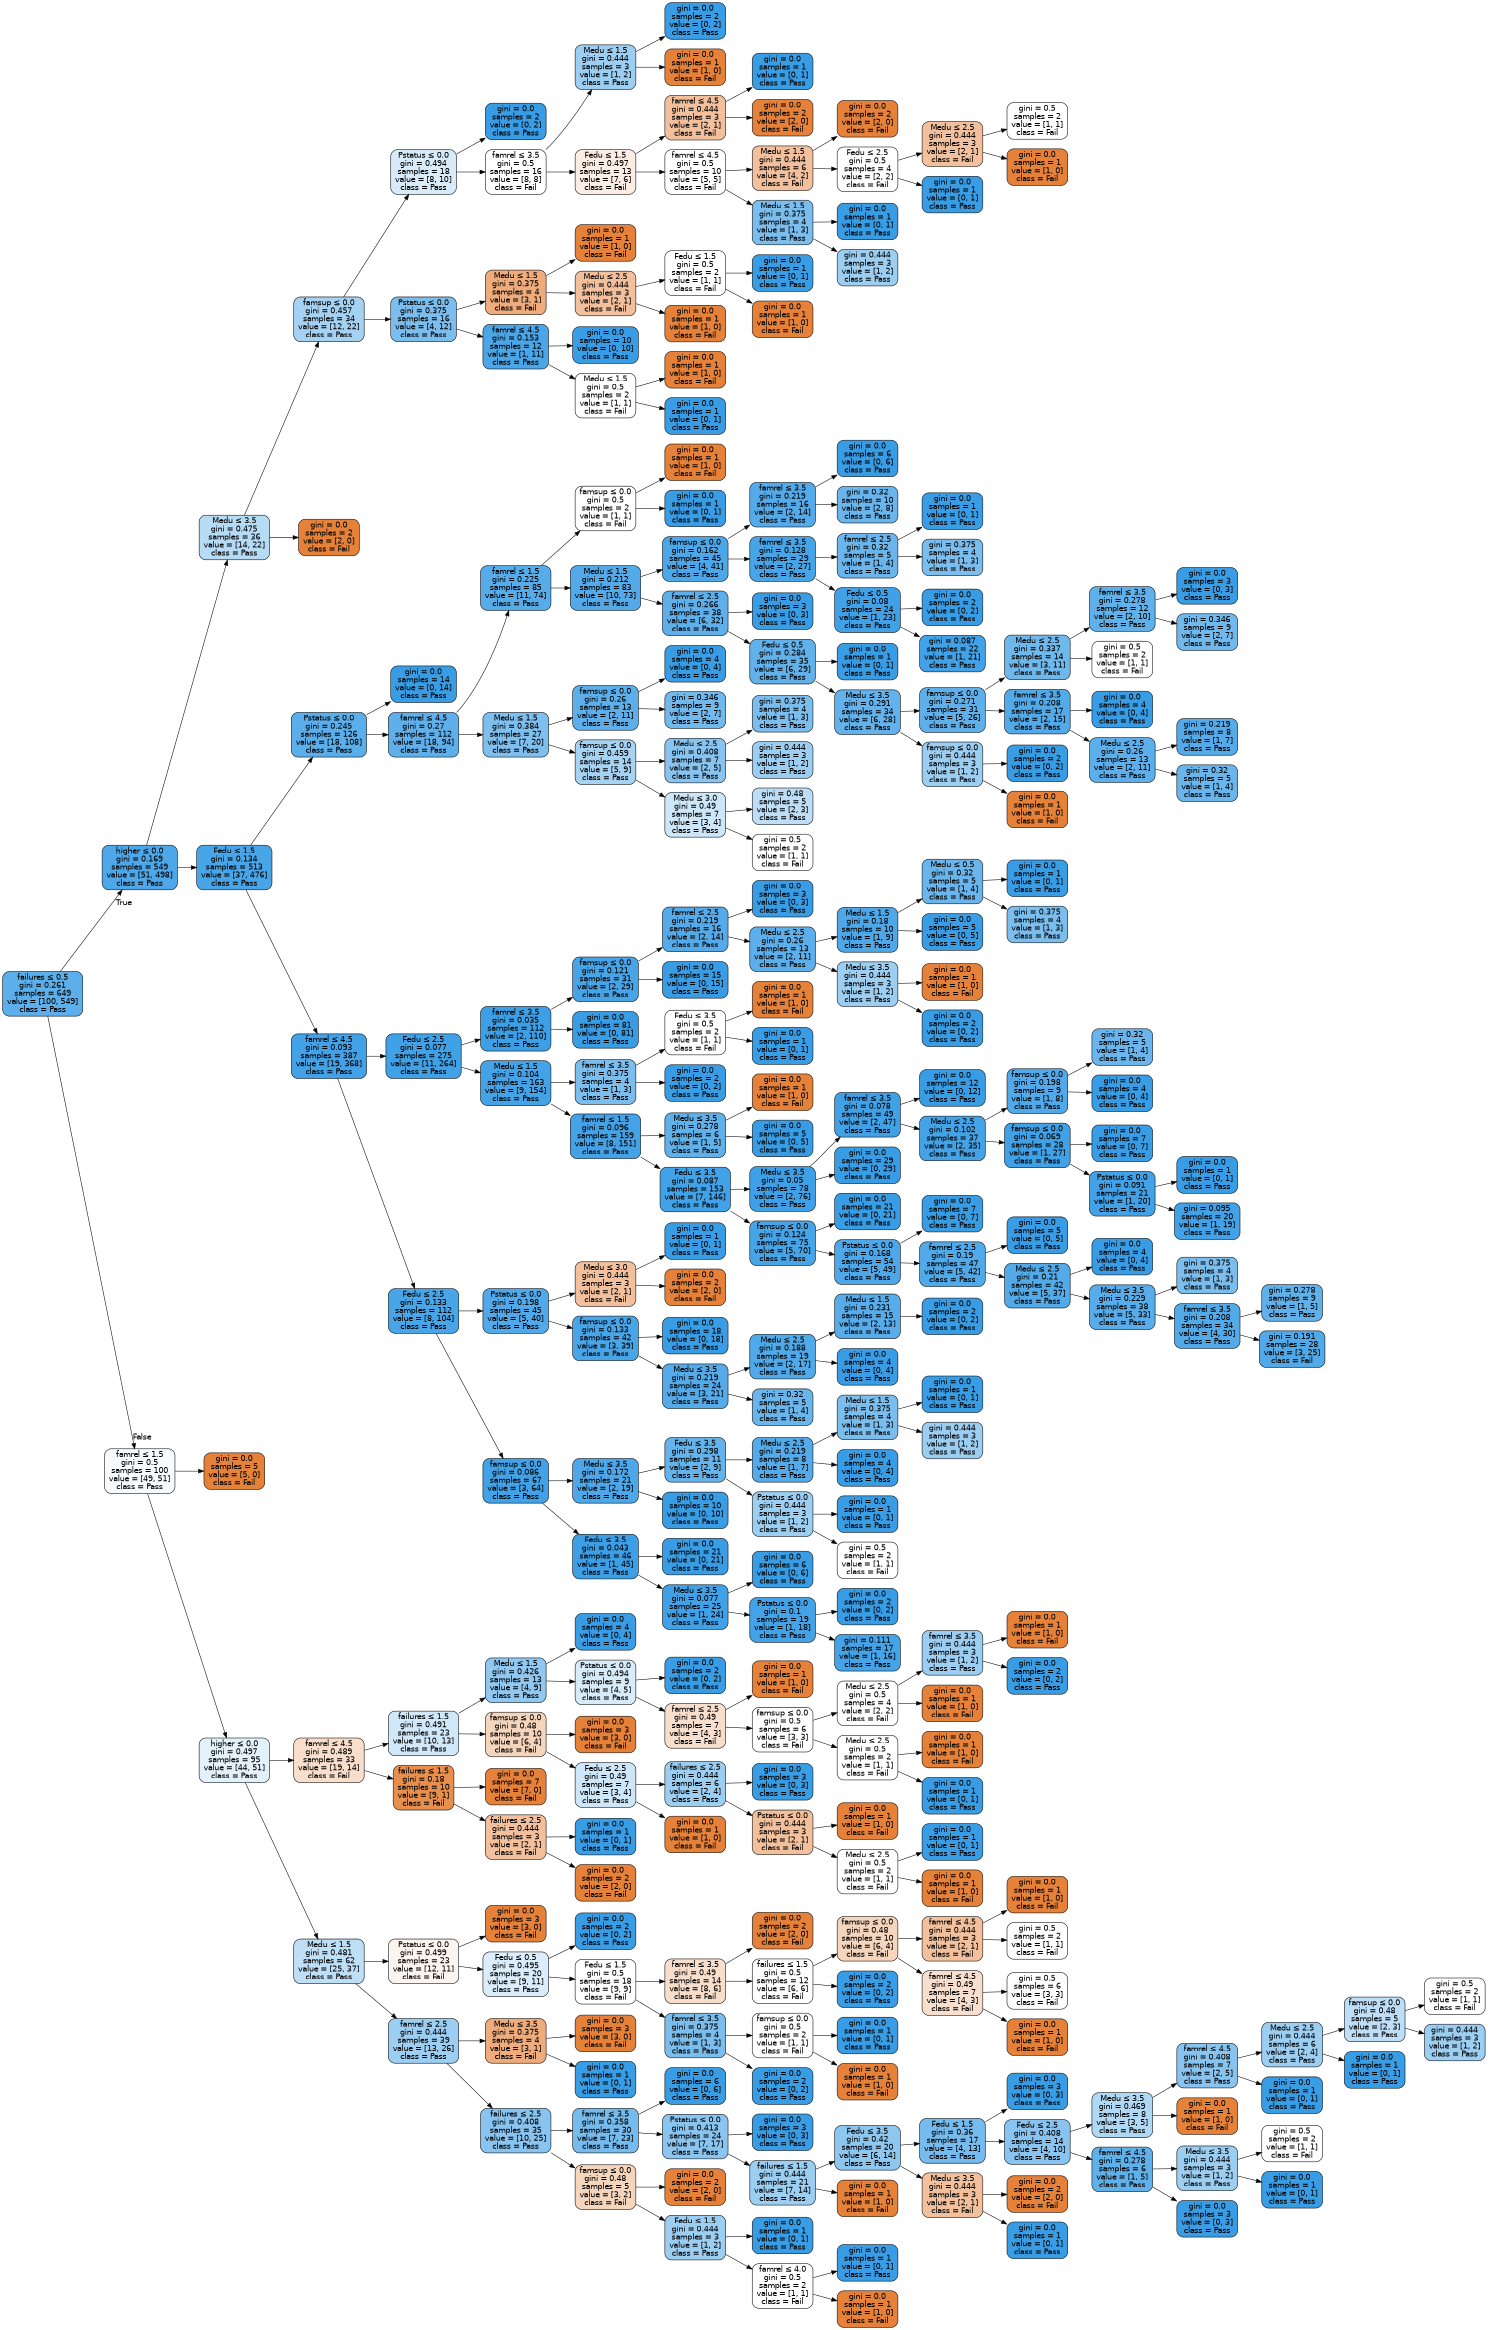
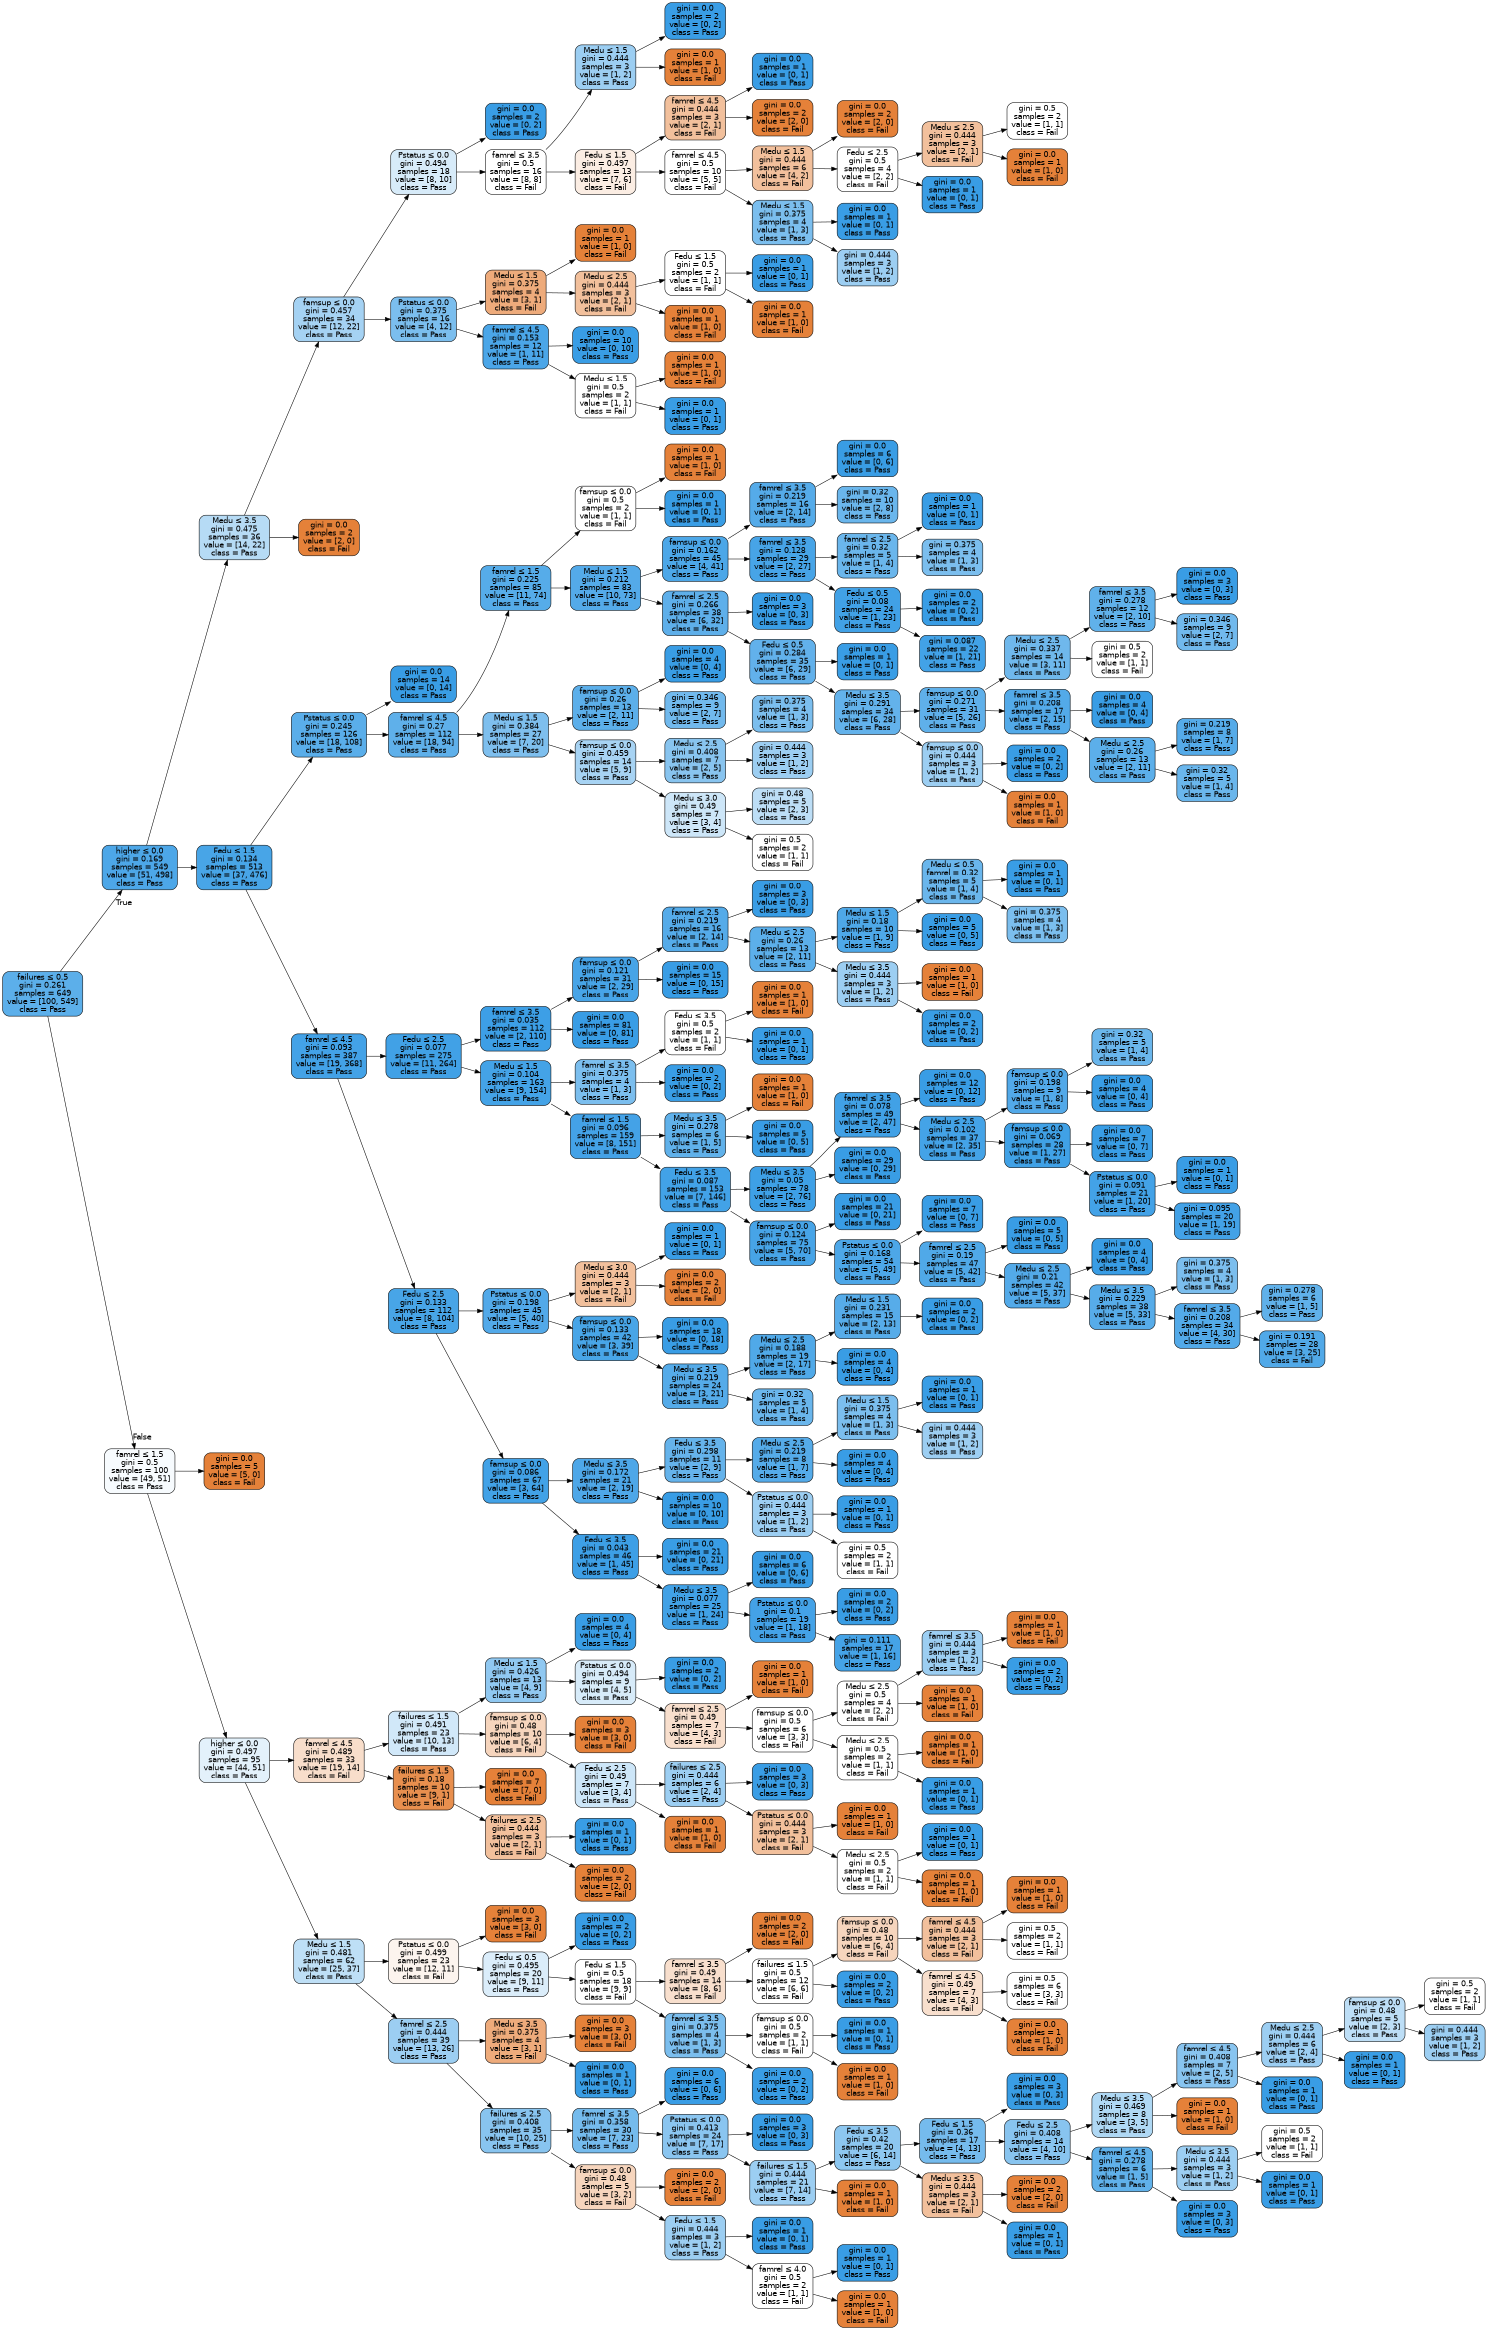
node "Medu ≤ 0.5": text "gini = 0.32" -> "famrel = 0.32"
node "gini = 0.278": text "samples = 9" -> "samples = 6"
